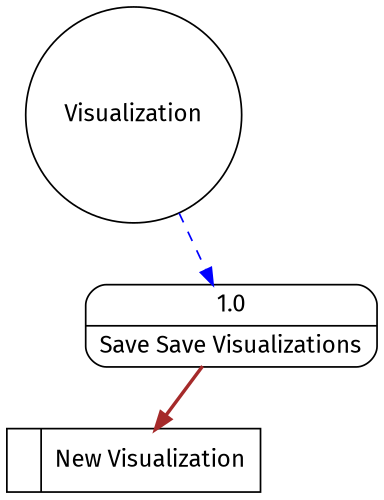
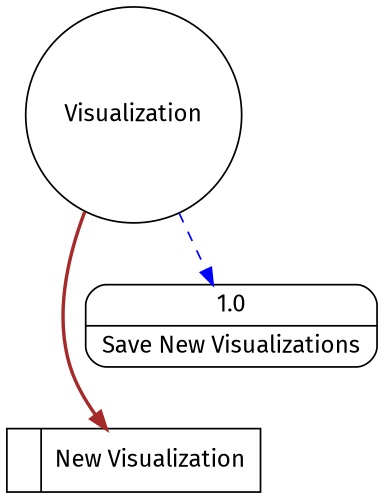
node "1.0": text "Save Save Visualizations" -> "Save New Visualizations"
edge "1.0" -> "New Visualization": now "Visualization" -> "New Visualization"
